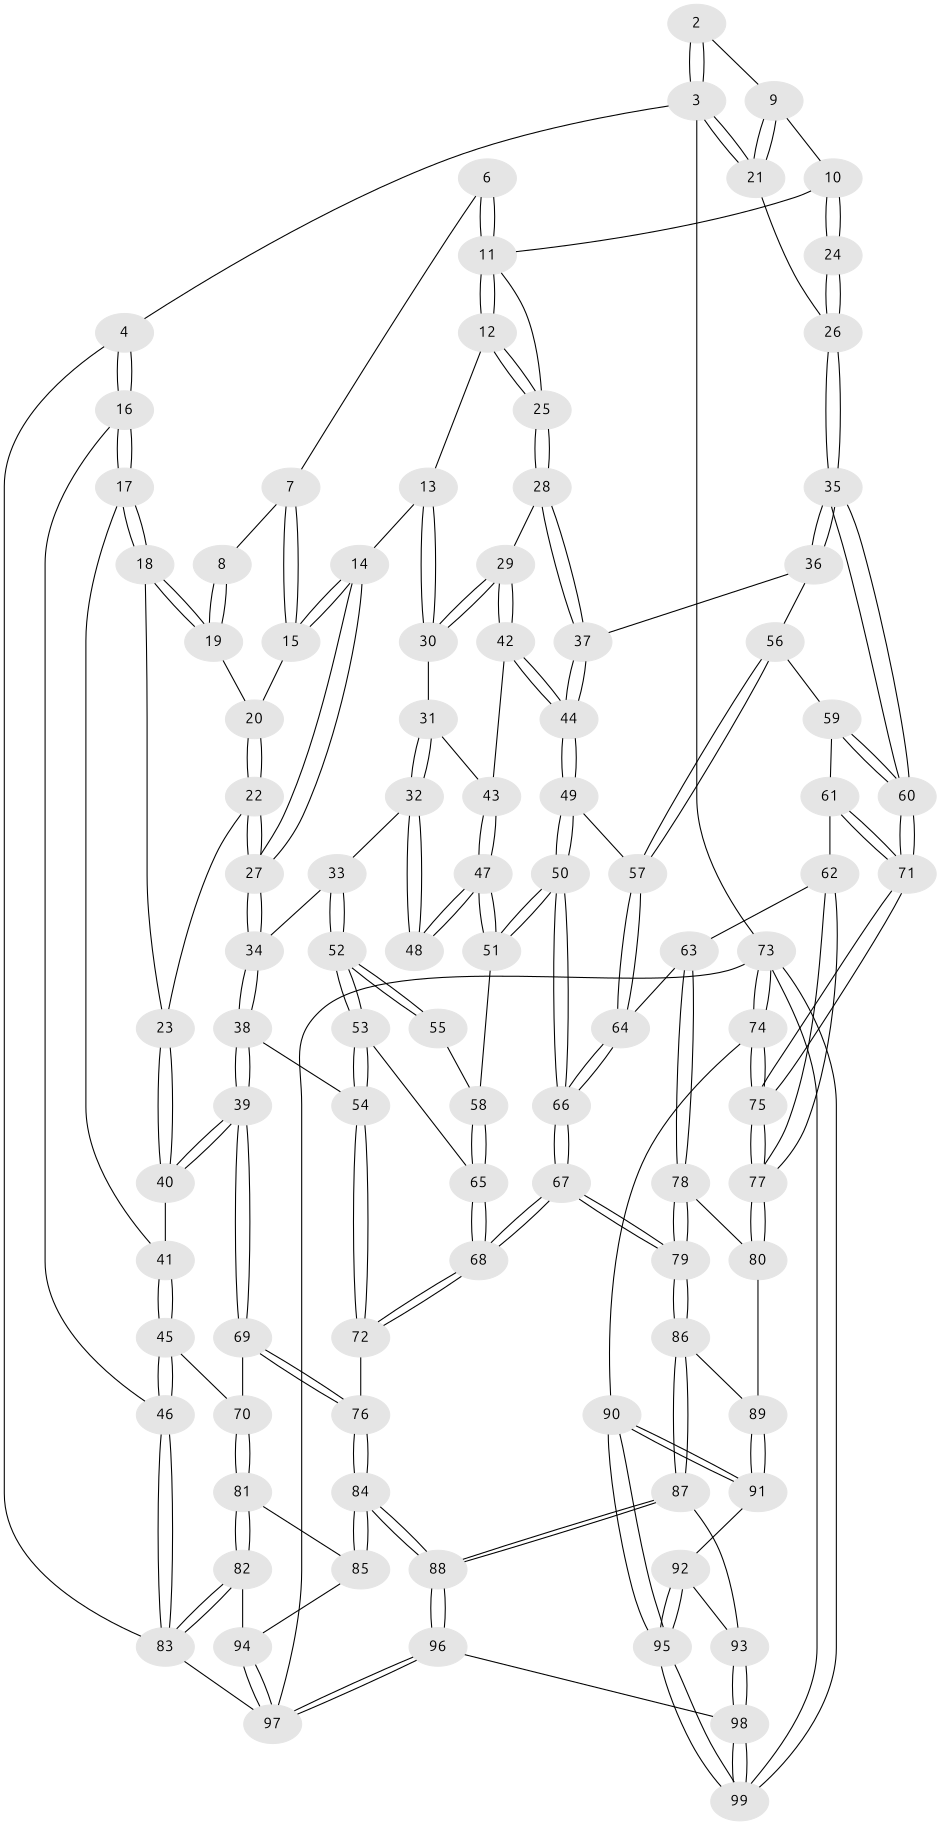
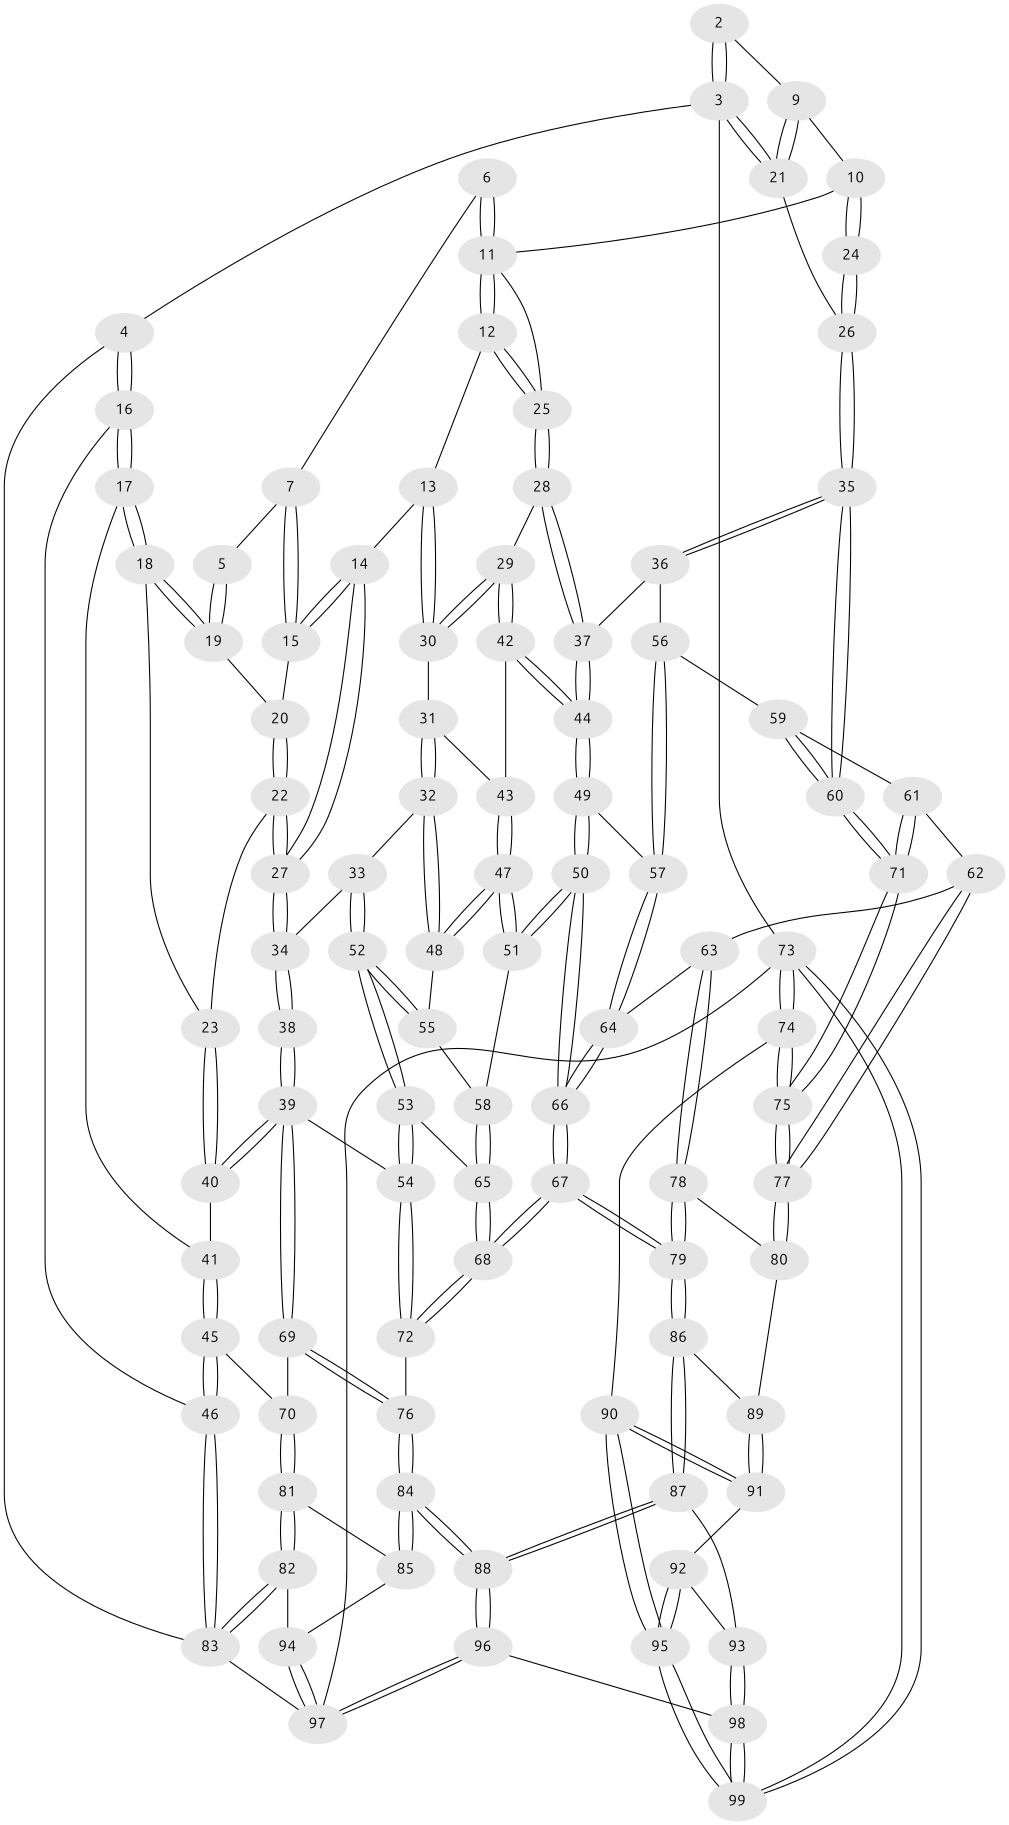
node "8": label "8" -> "5"
edge "48" -- "55": added
edge "38" -- "54": now "39" -- "54"
